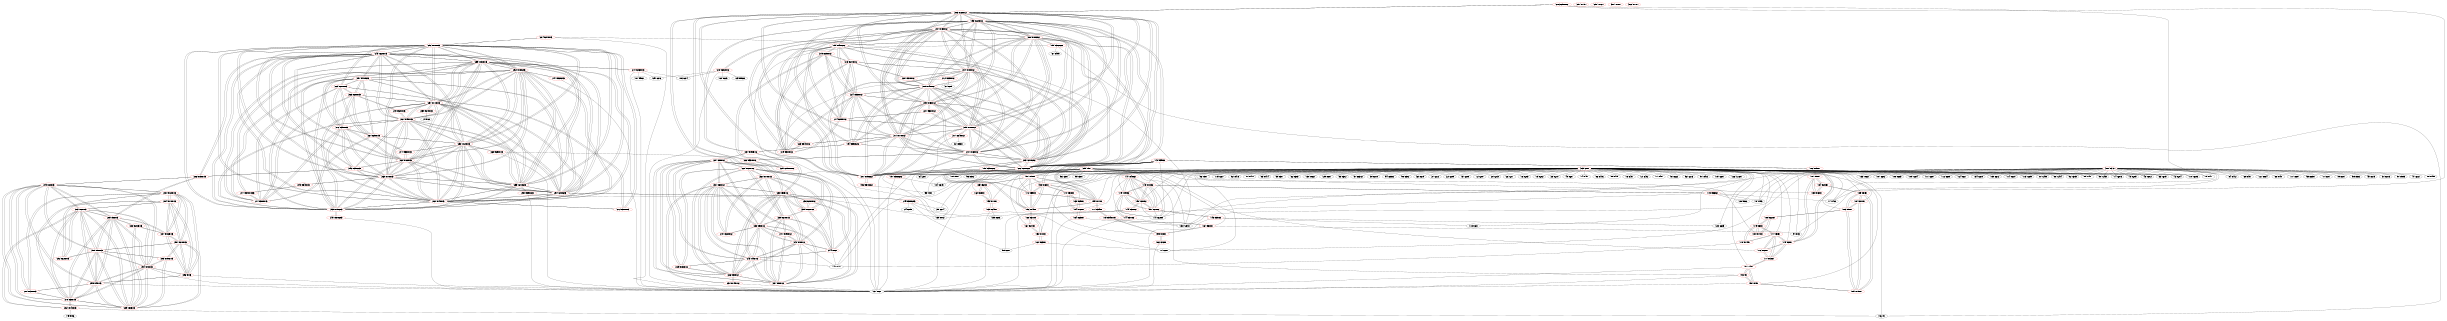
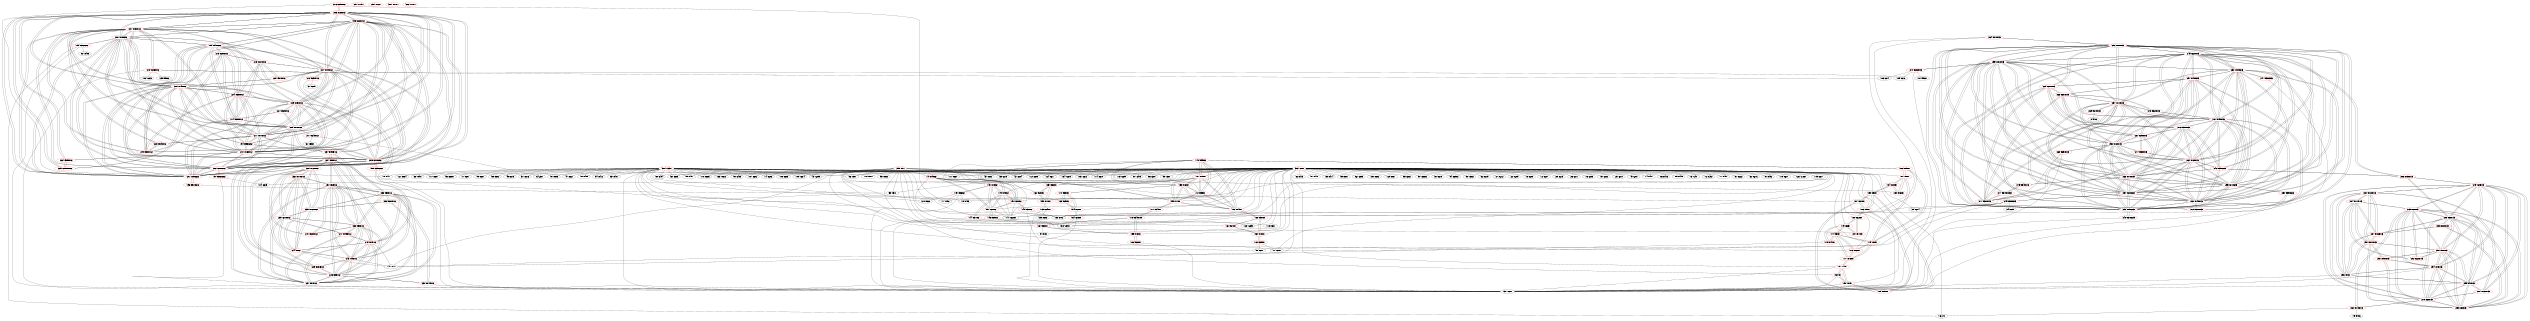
edge "(303) GND" -- "(174) T3_P1": now "(303) GND" -- "(176) R12_P1"
